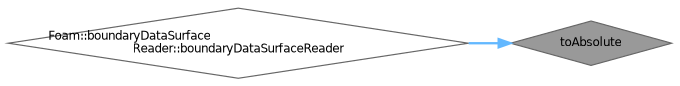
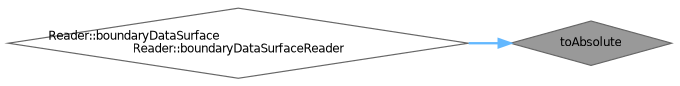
node "Foam::boundaryDataSurface Reader::boundaryDataSurfaceReader": label "Foam::boundaryDataSurface Reader::boundaryDataSurfaceReader" -> "Reader::boundaryDataSurface Reader::boundaryDataSurfaceReader"
